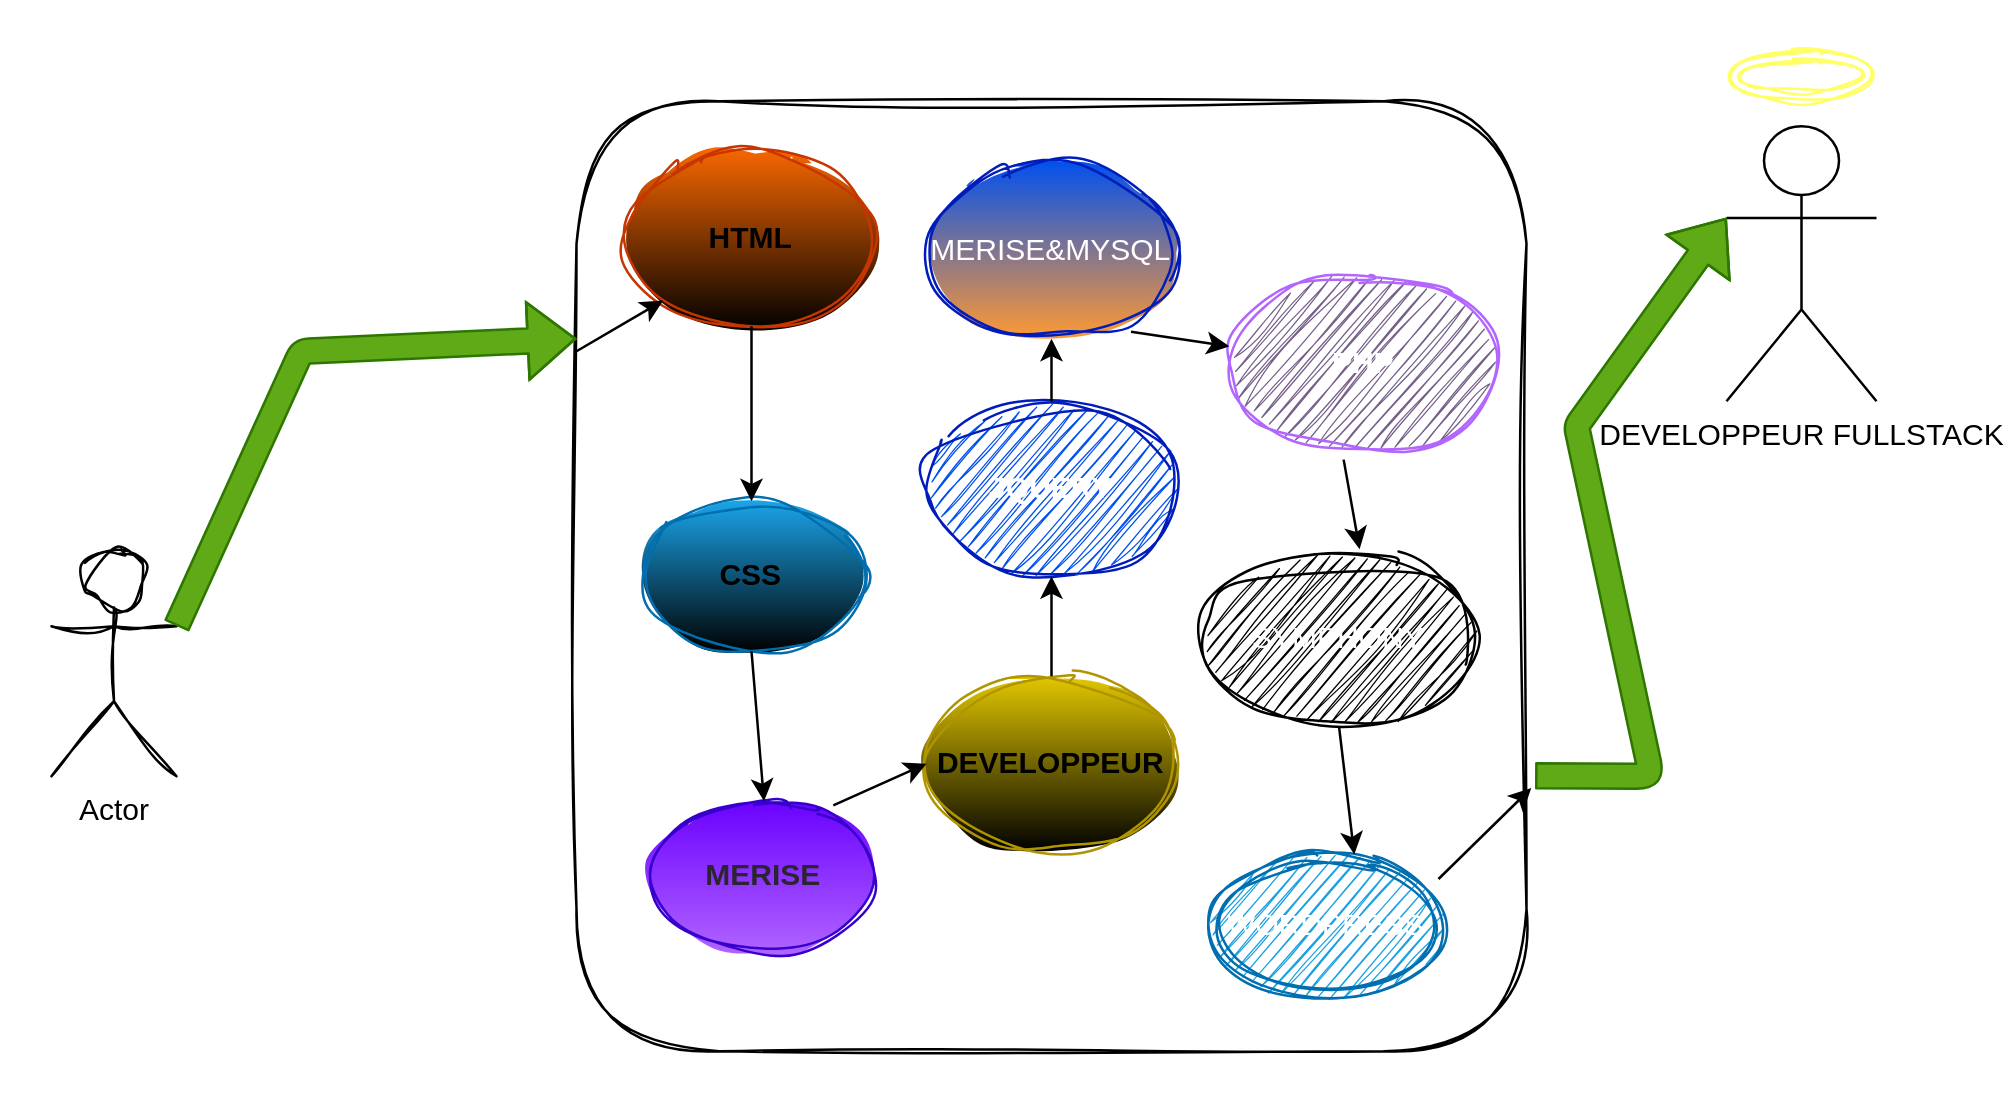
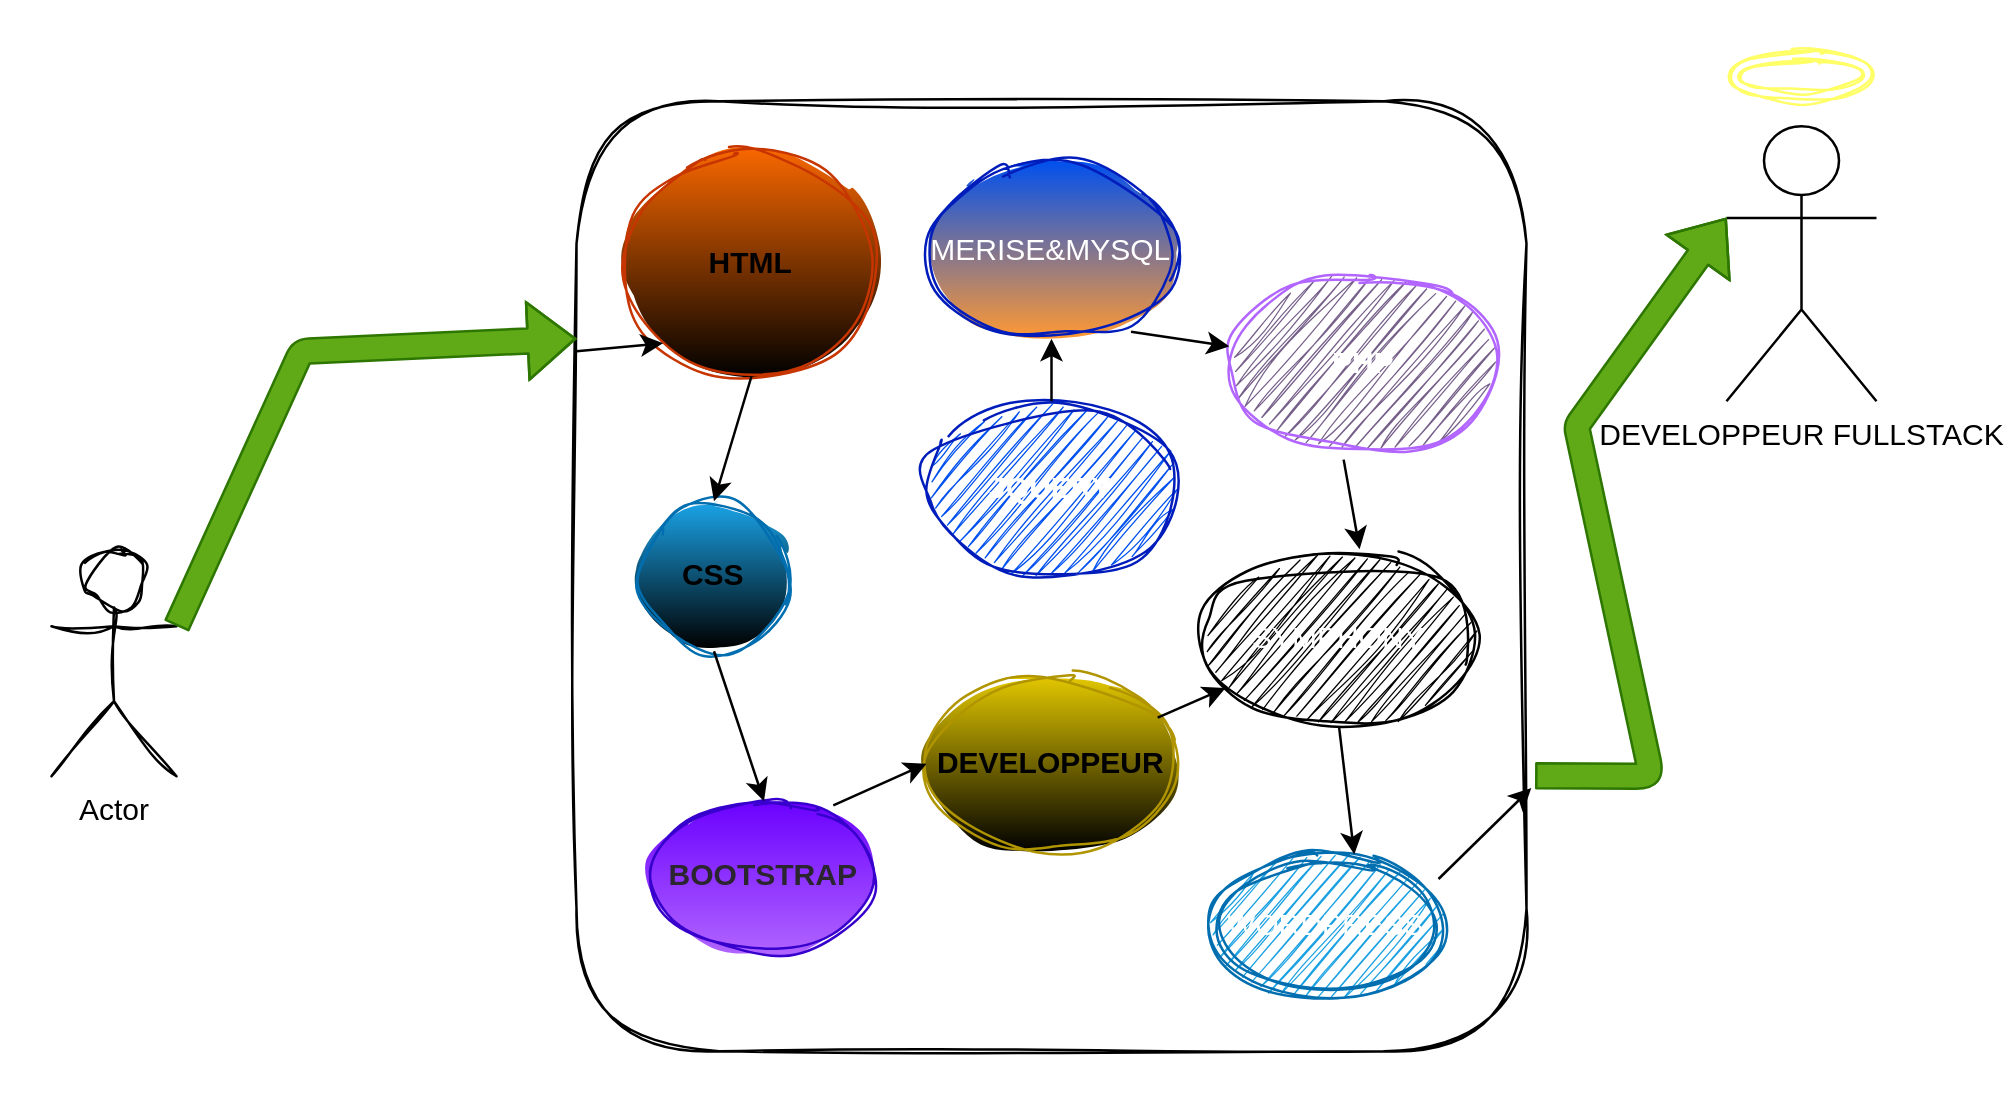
node "HTML": size 250x175 -> 250x225
node "CSS": size 225x150 -> 150x150
edge "DEVELOPPEUR" -> "JQUERY": now "DEVELOPPEUR" -> "SYMPHONY"
node "MERISE": label "MERISE" -> "BOOTSTRAP"
